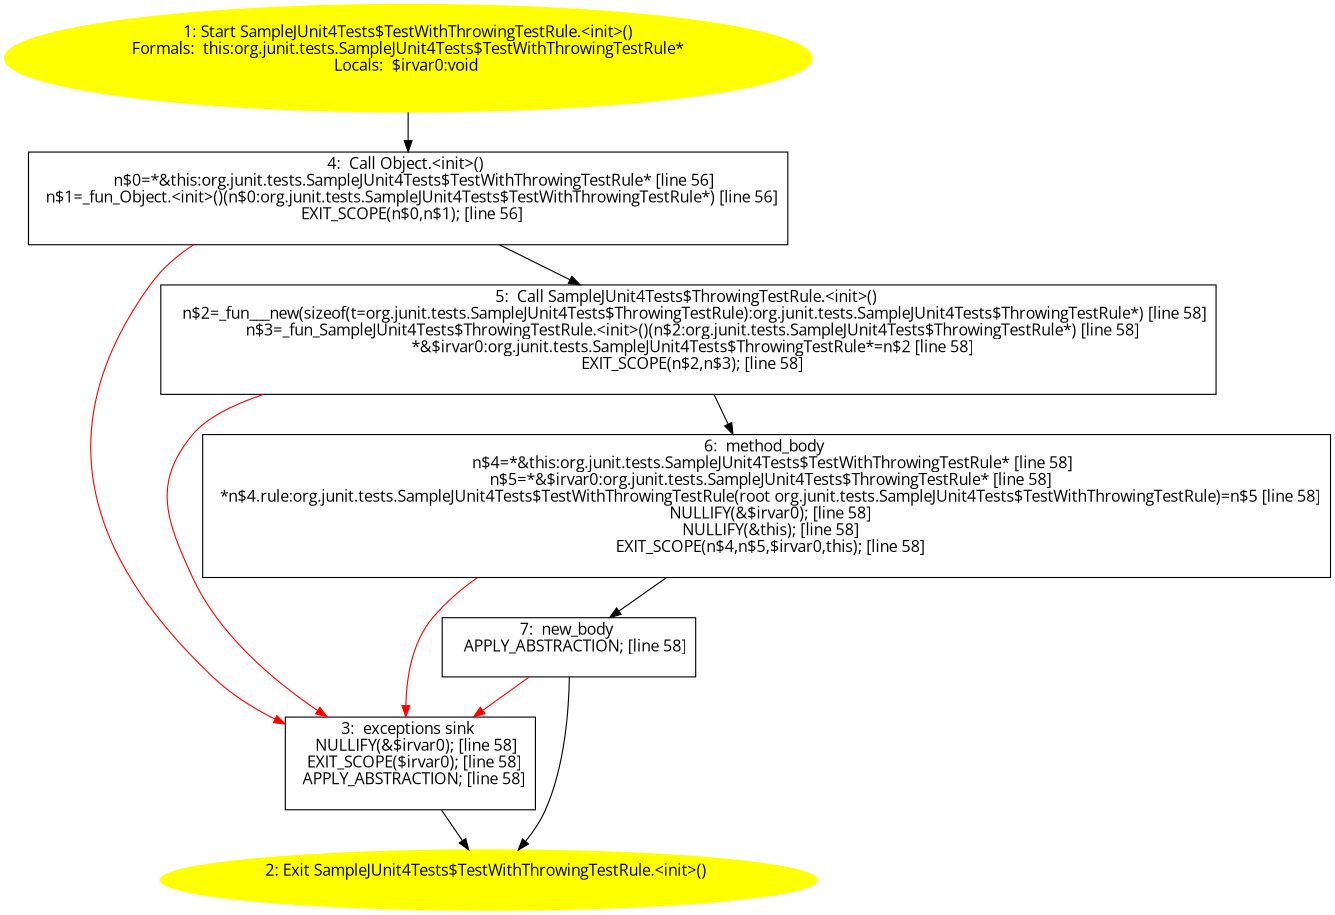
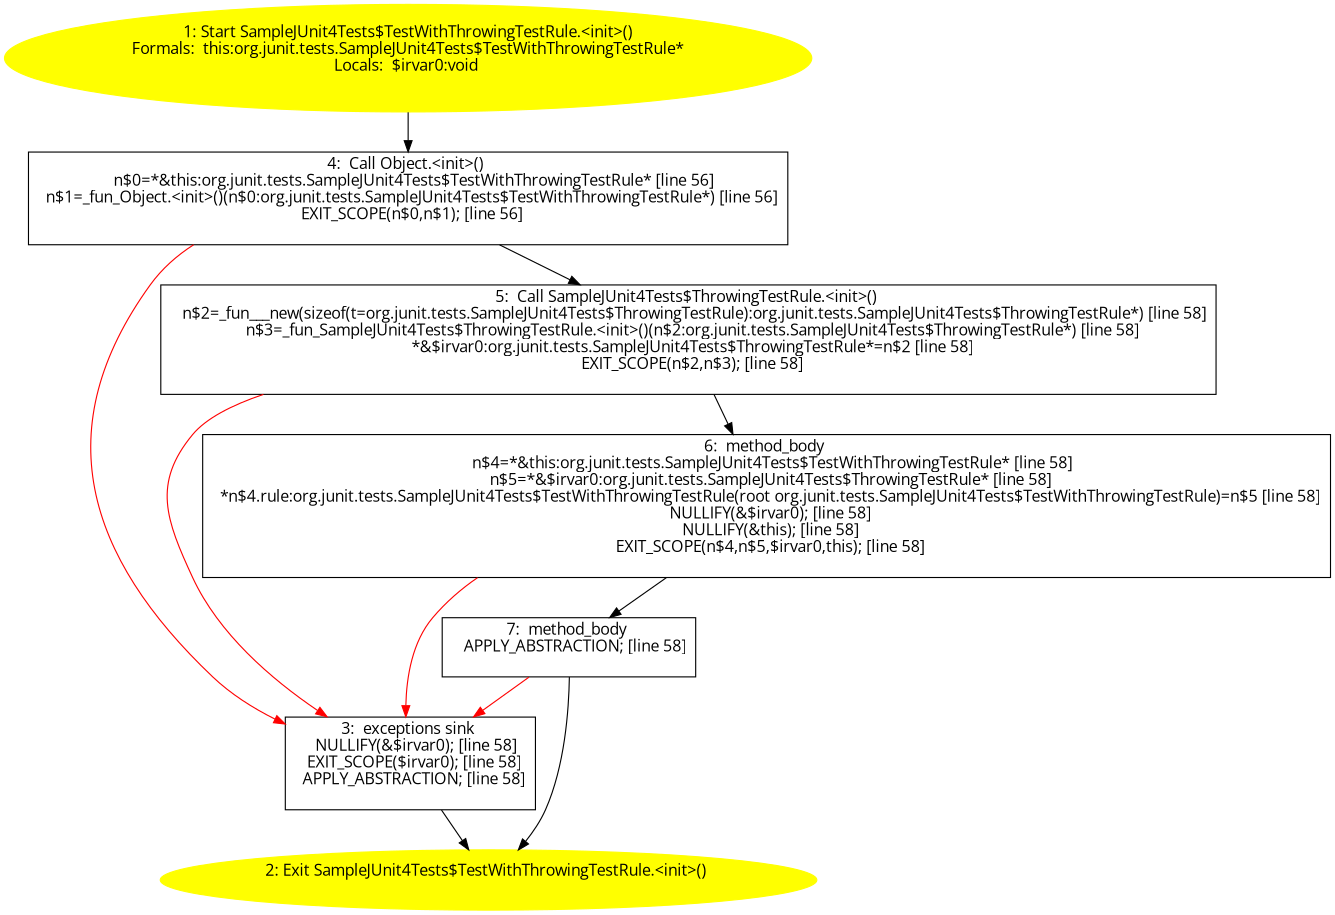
node "7:  new_body APPLY_ABSTRACTION; [line 58]": label "7:  new_body APPLY_ABSTRACTION; [line 58]" -> "7:  method_body APPLY_ABSTRACTION; [line 58]"
